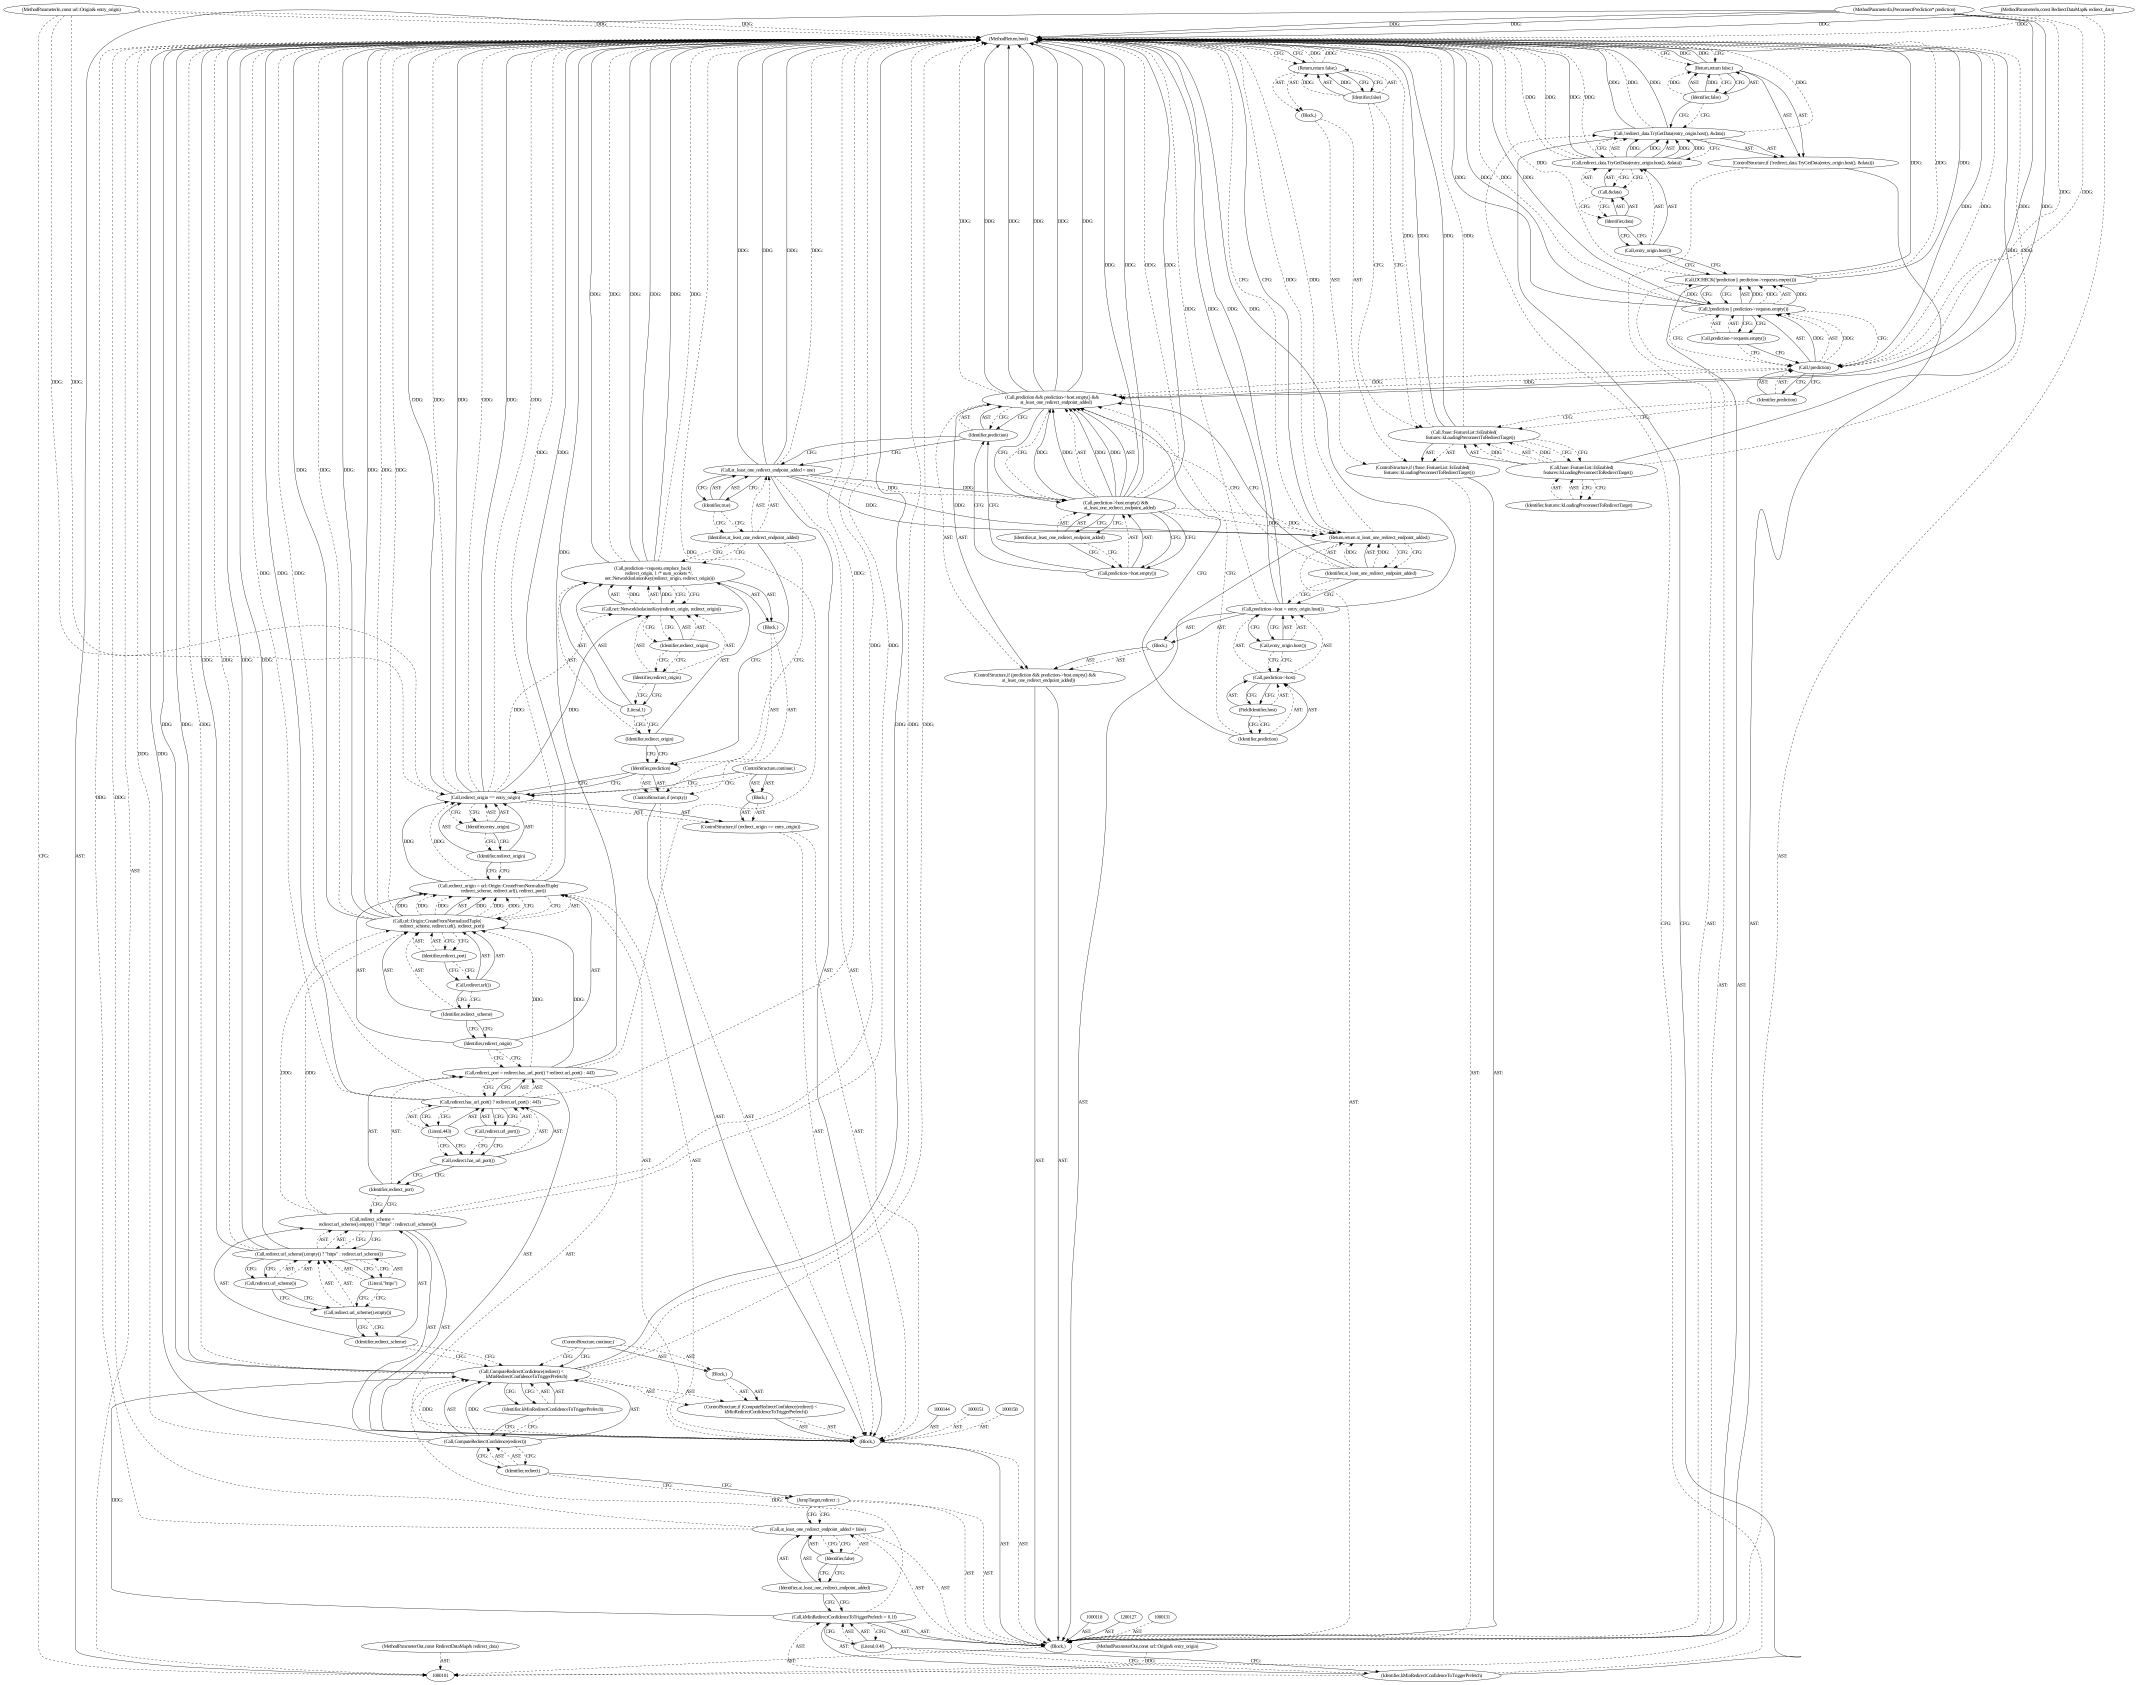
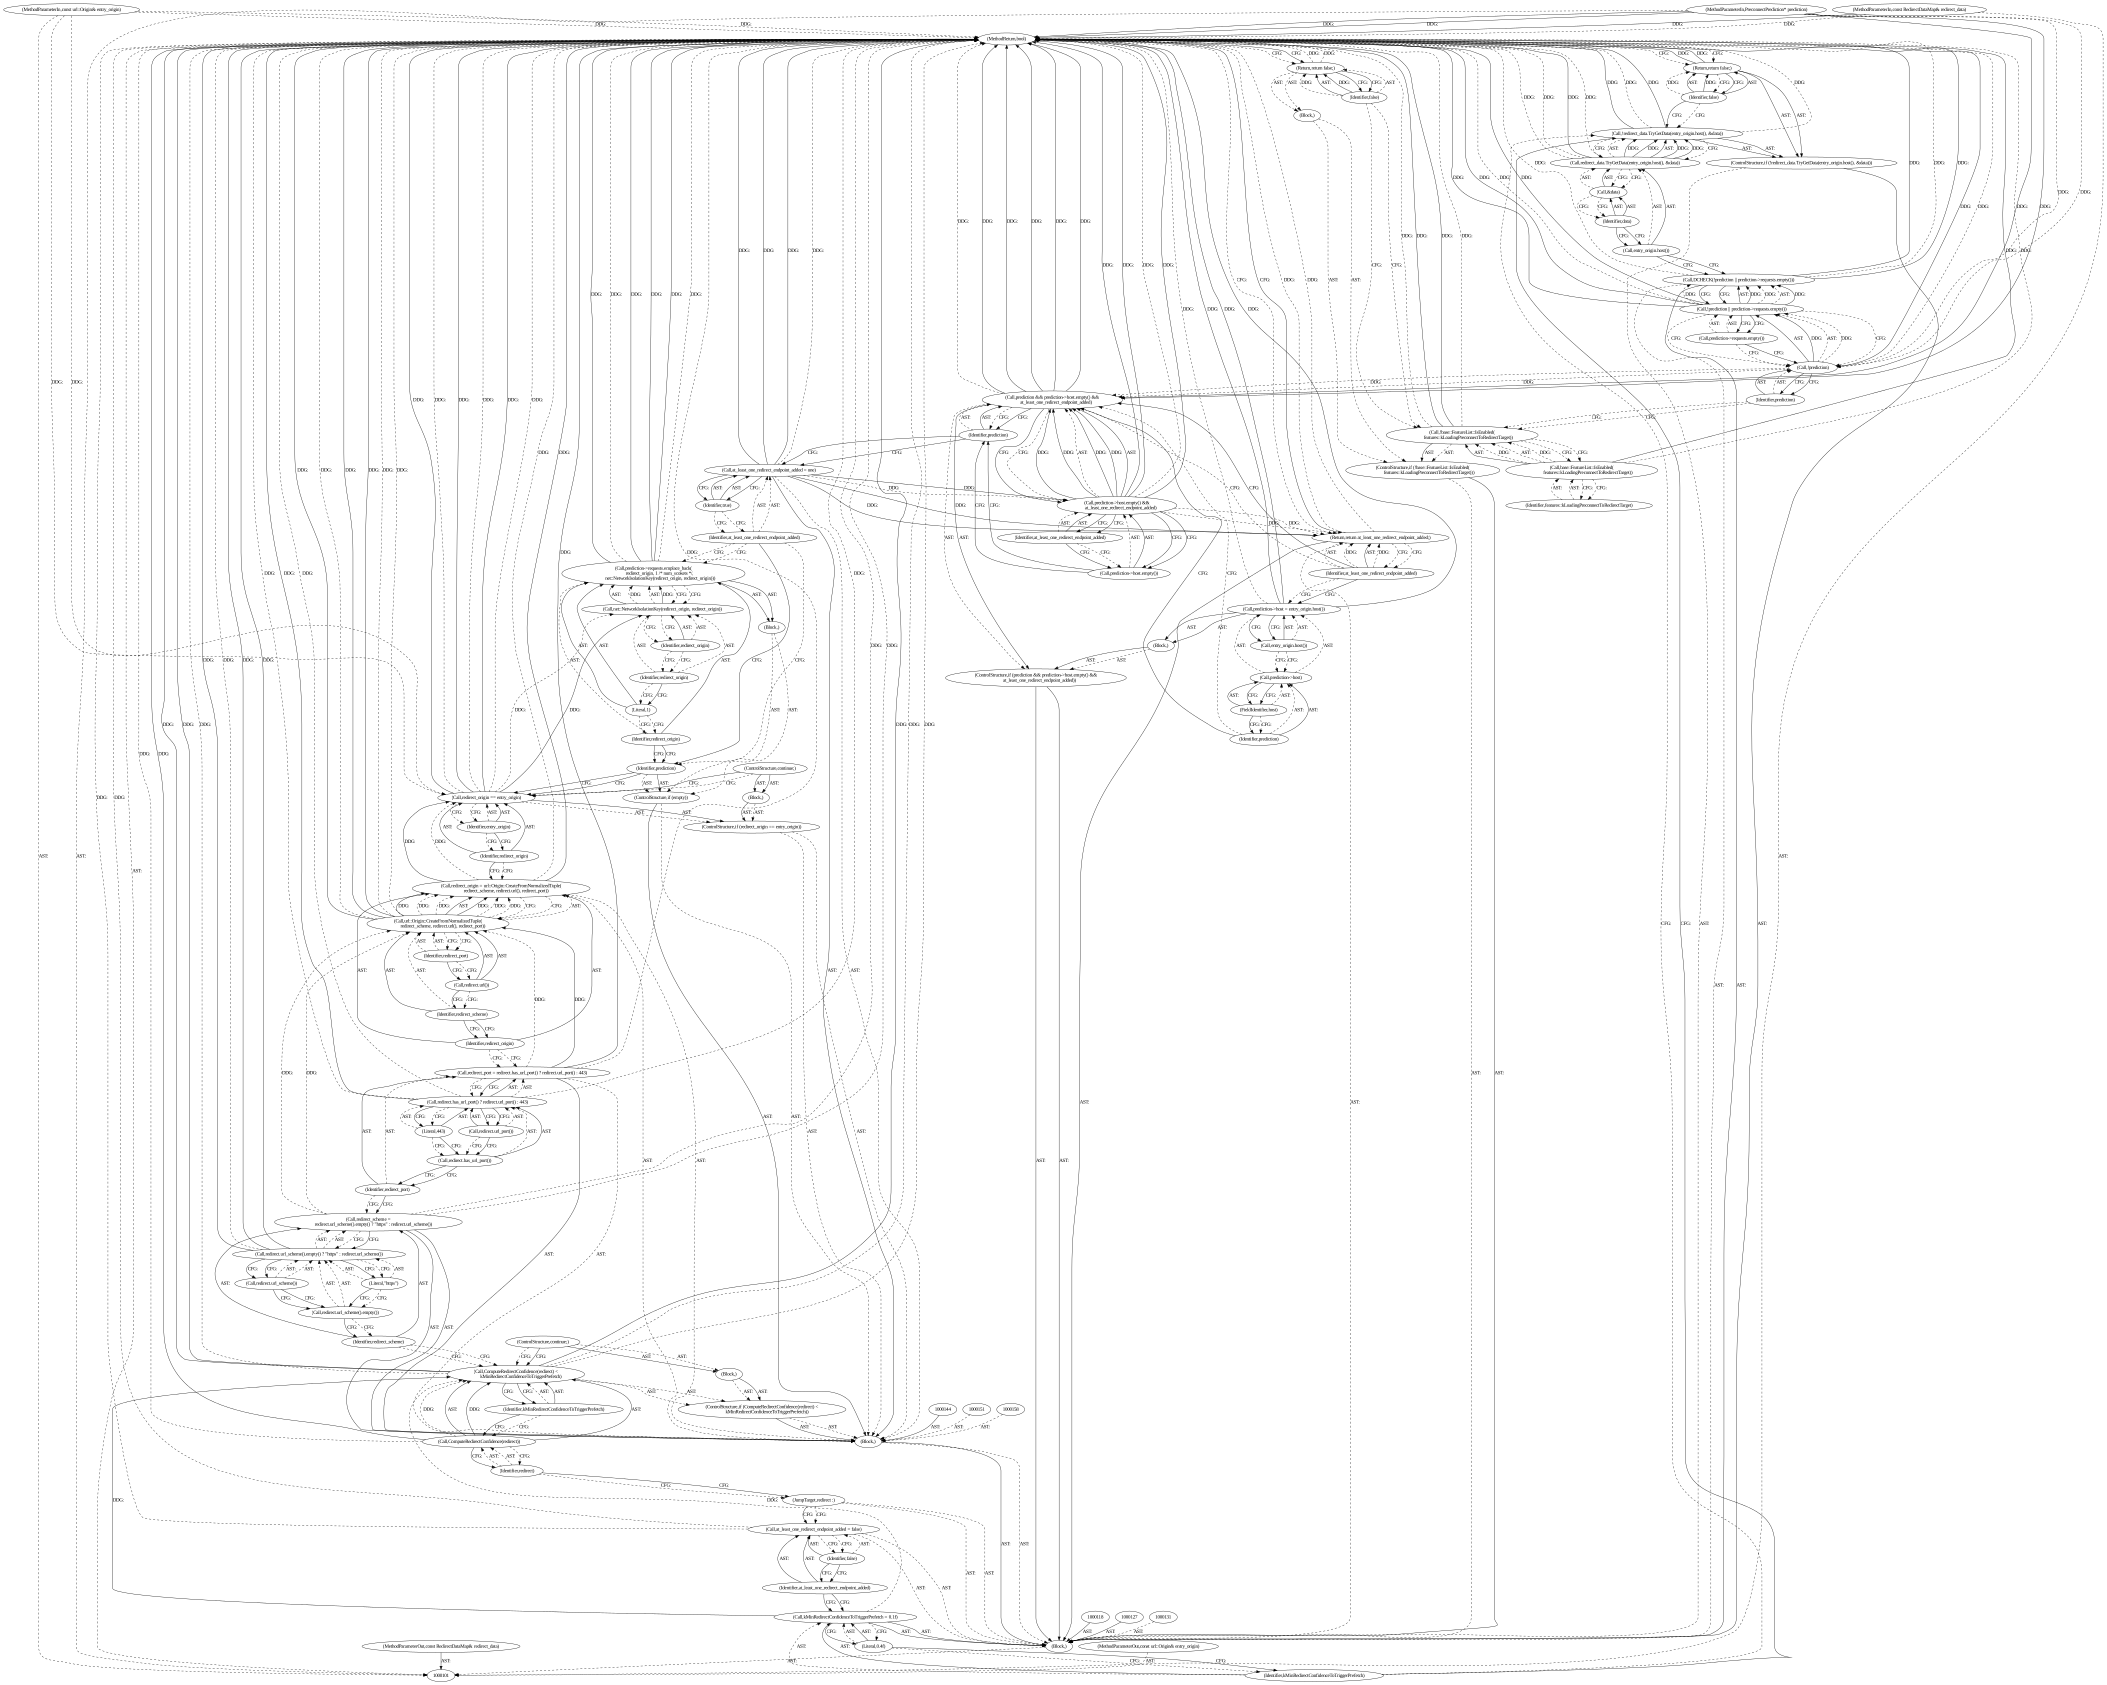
edge "(MethodParameterIn,PreconnectPrediction* prediction)" -> "1000101": style solid -> dashed
edge "(MethodParameterIn,const url::Origin& entry_origin)" -> "1000101": label "CFG: " -> "AST: "
node "1200127": label "1200127" -> "1000127"
edge "(MethodParameterOut,const RedirectDataMap& redirect_data)" -> "1000101": style dashed -> solid
edge "(MethodParameterOut,const url::Origin& entry_origin)" -> "1000101": label "DDG: " -> "AST: "
